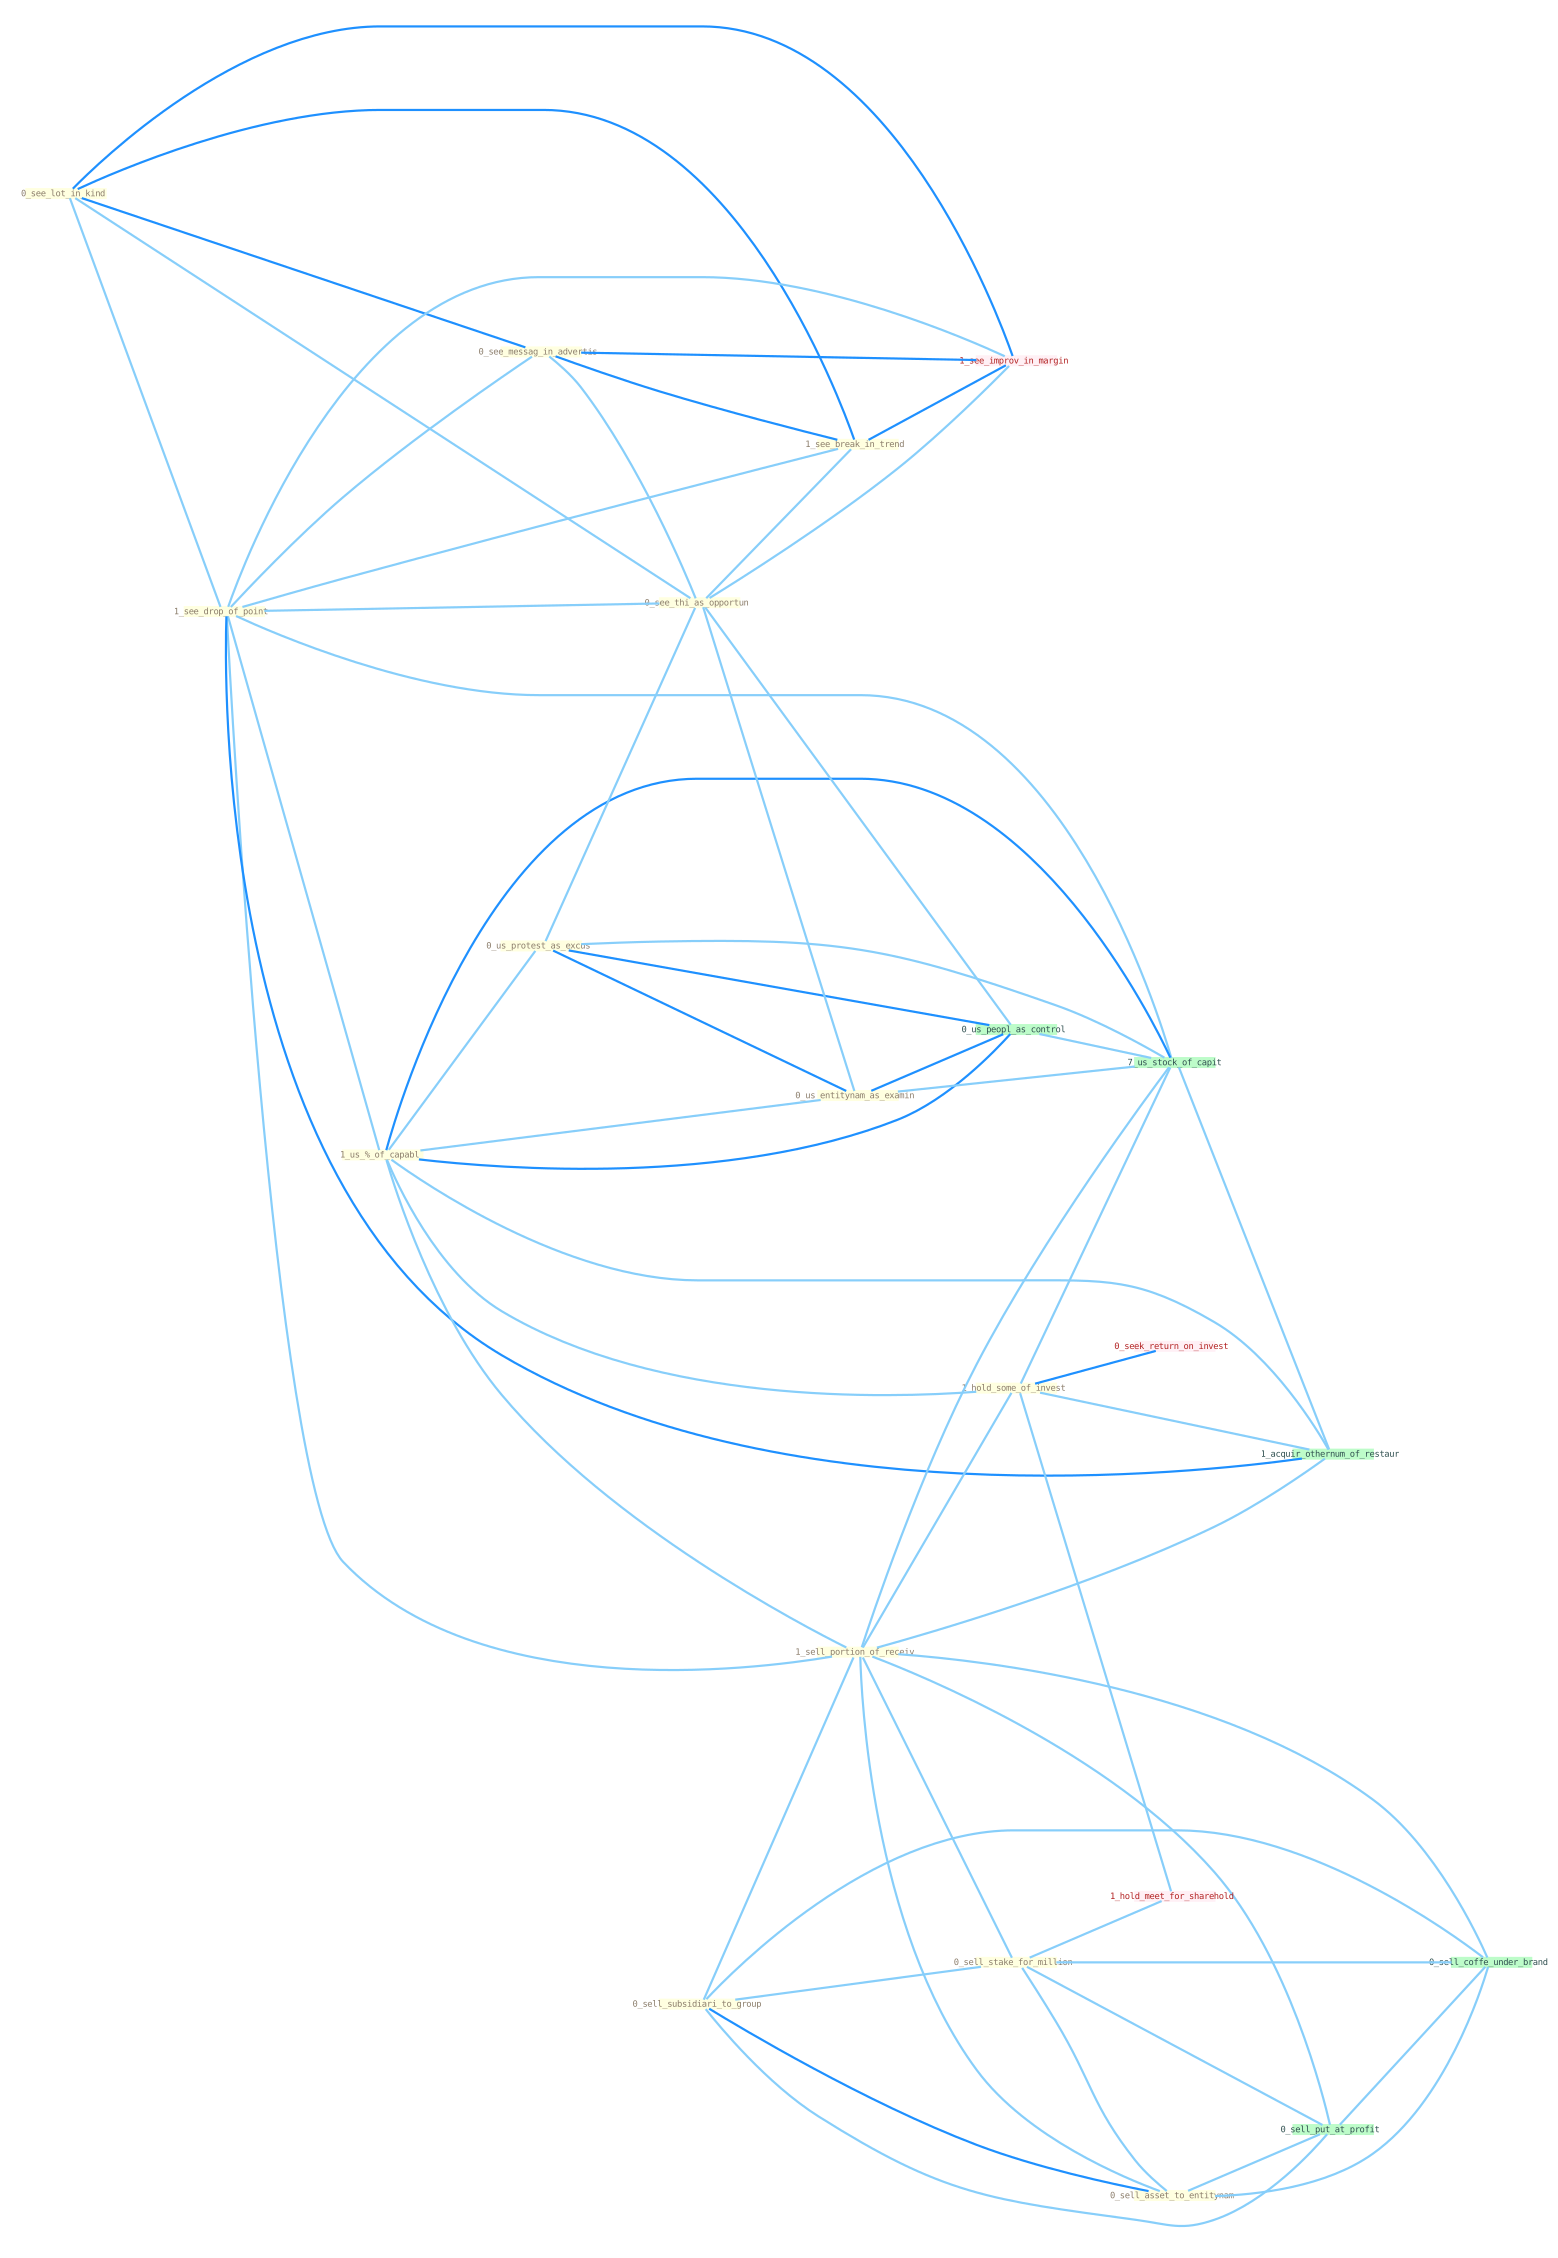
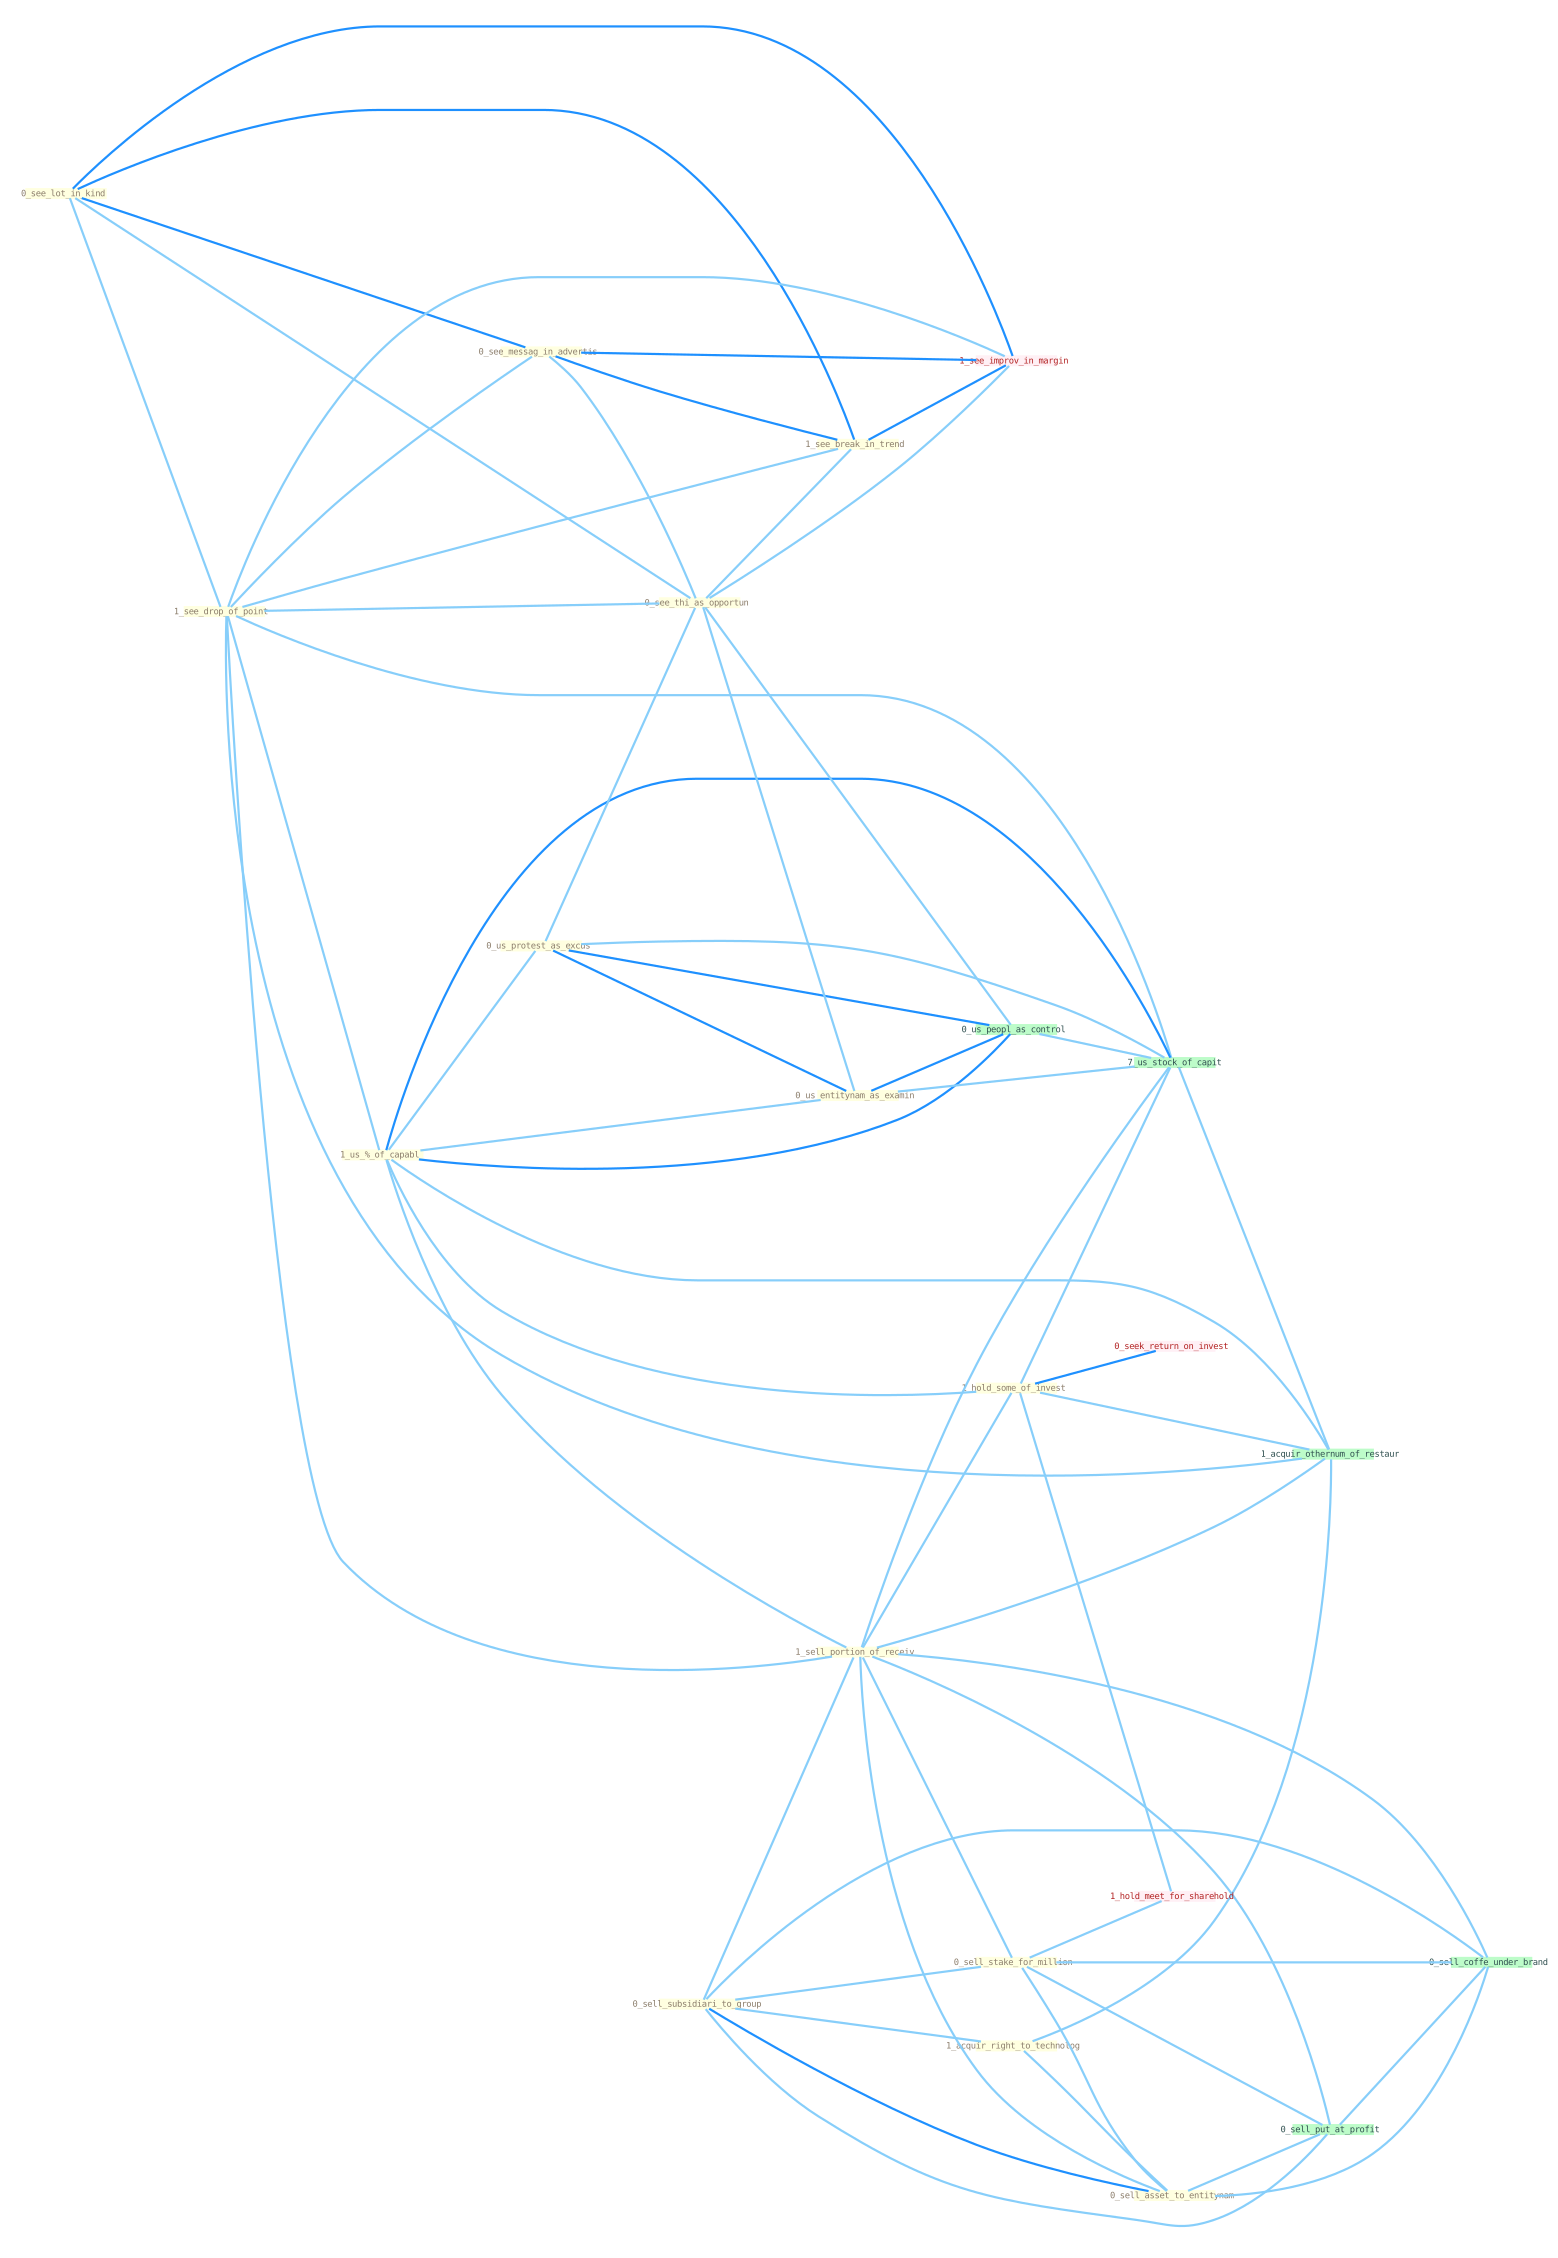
edge "1_see_drop_of_point" -- "1_acquir_othernum_of_restaur": color #1e90ff -> #87cefa
node "1_acquir_right_to_technolog": added
